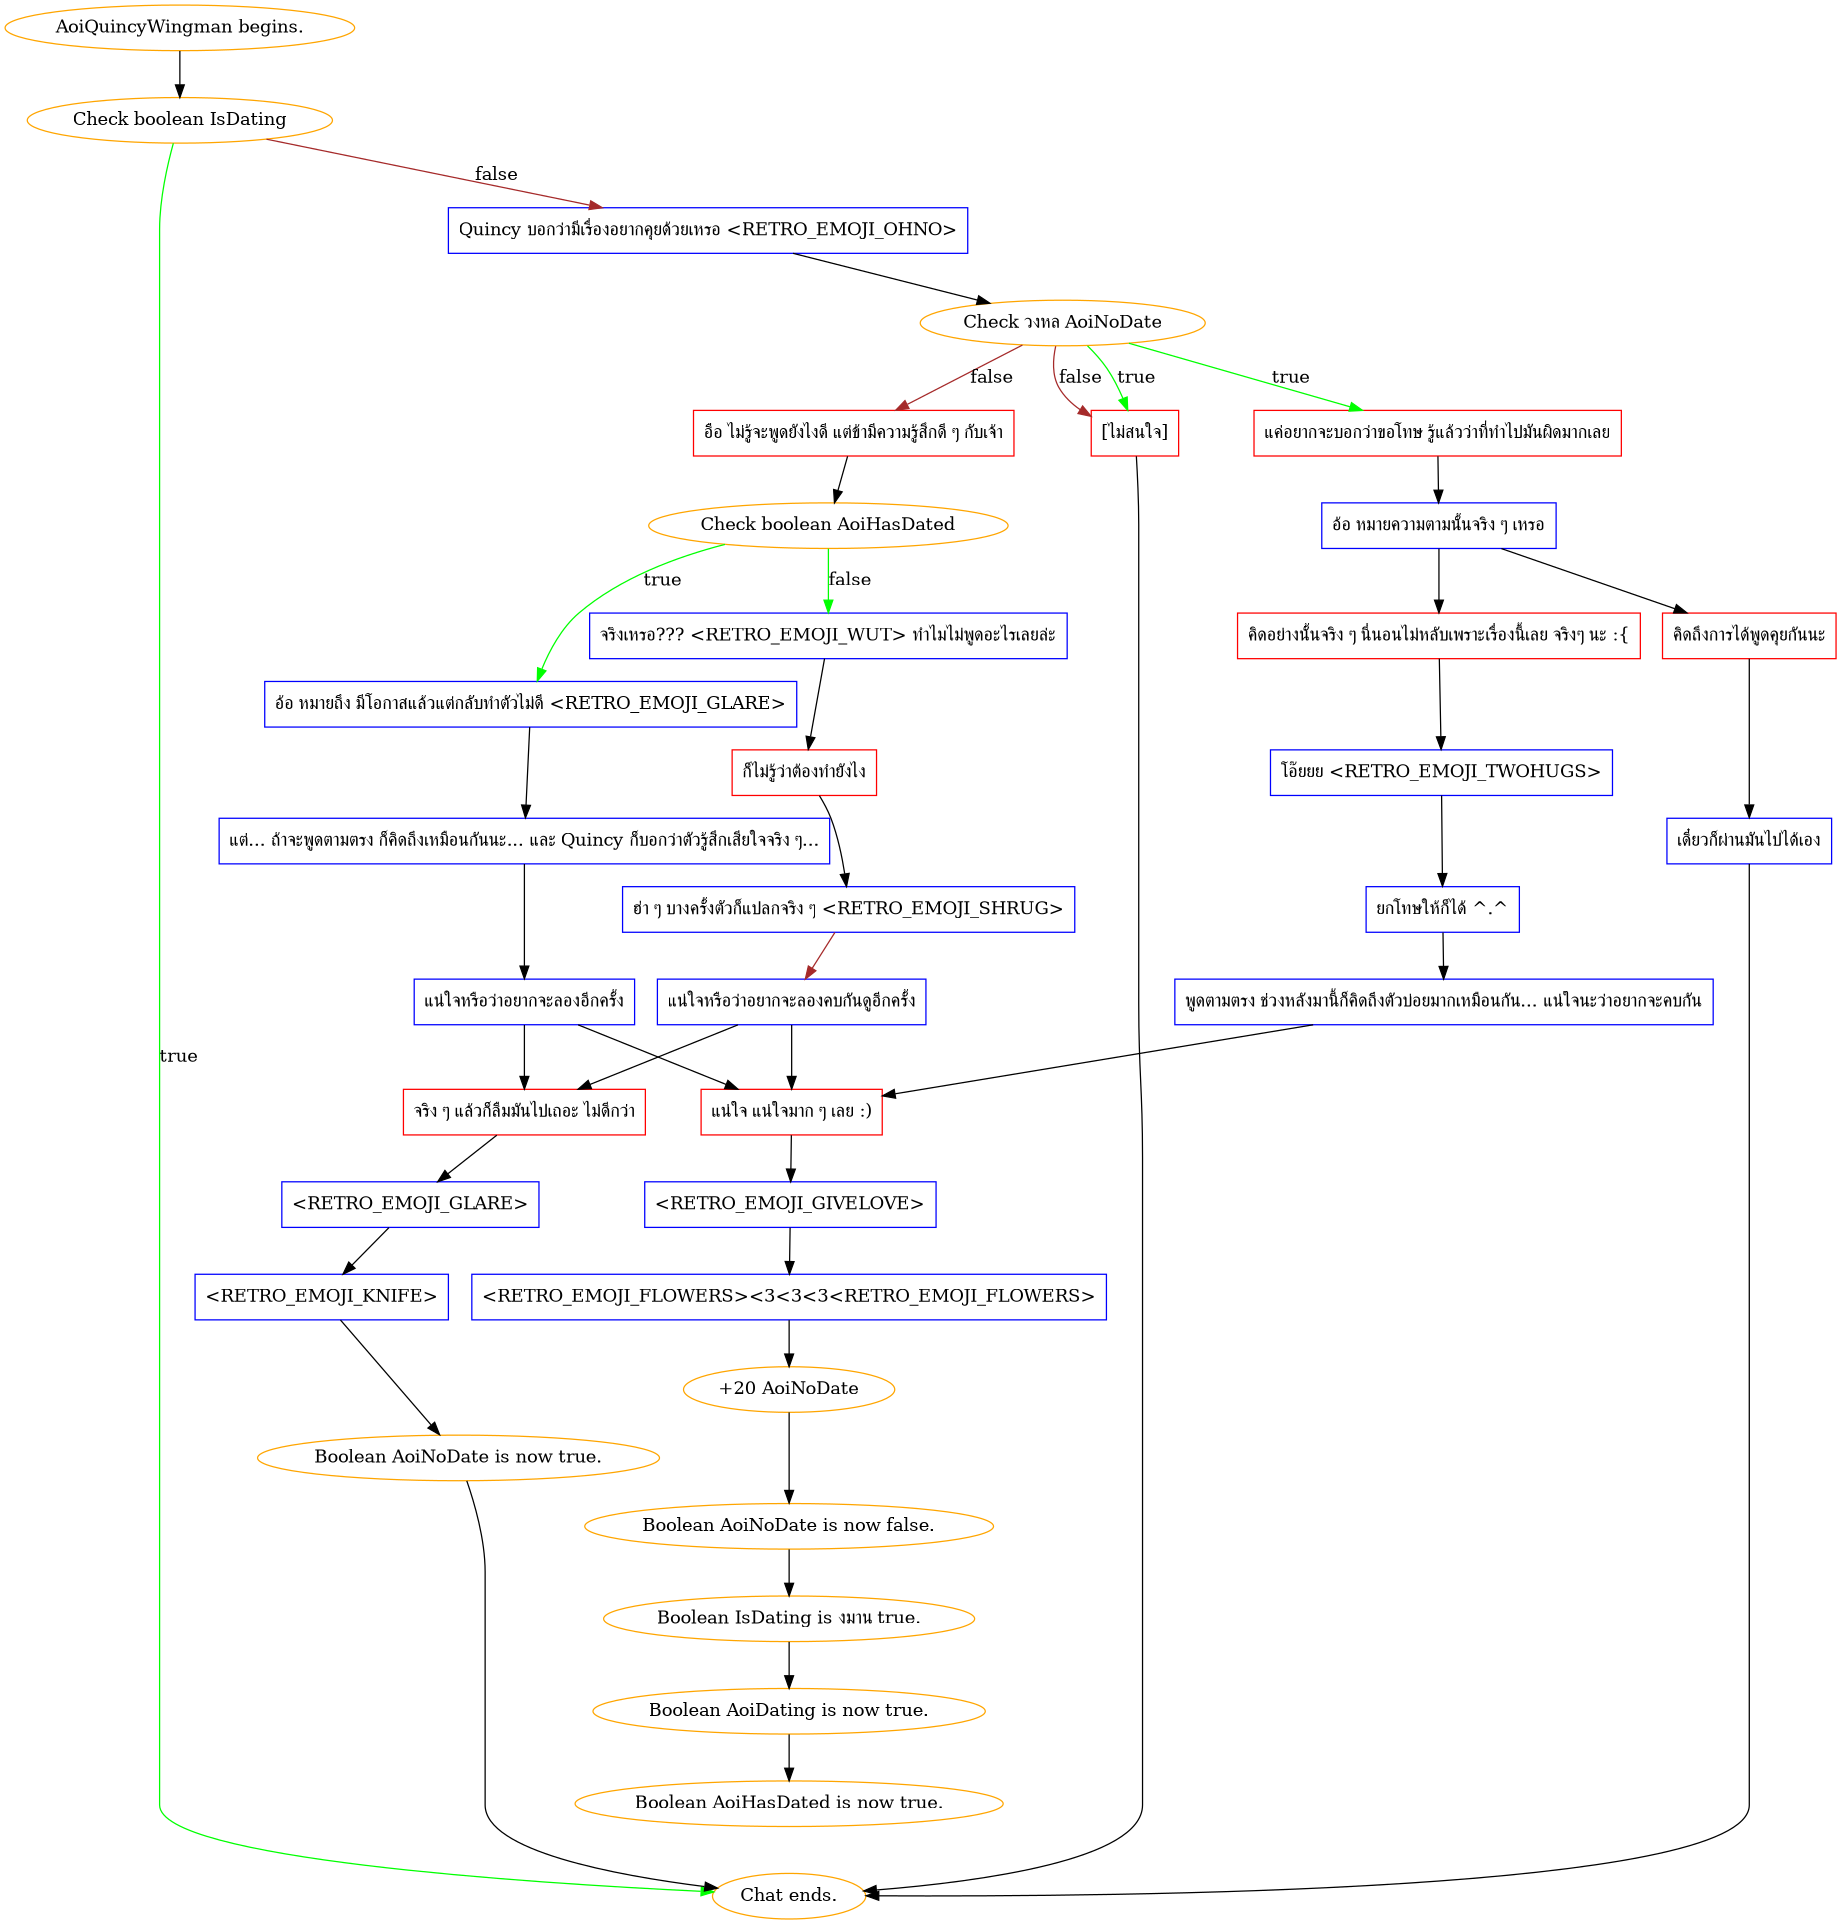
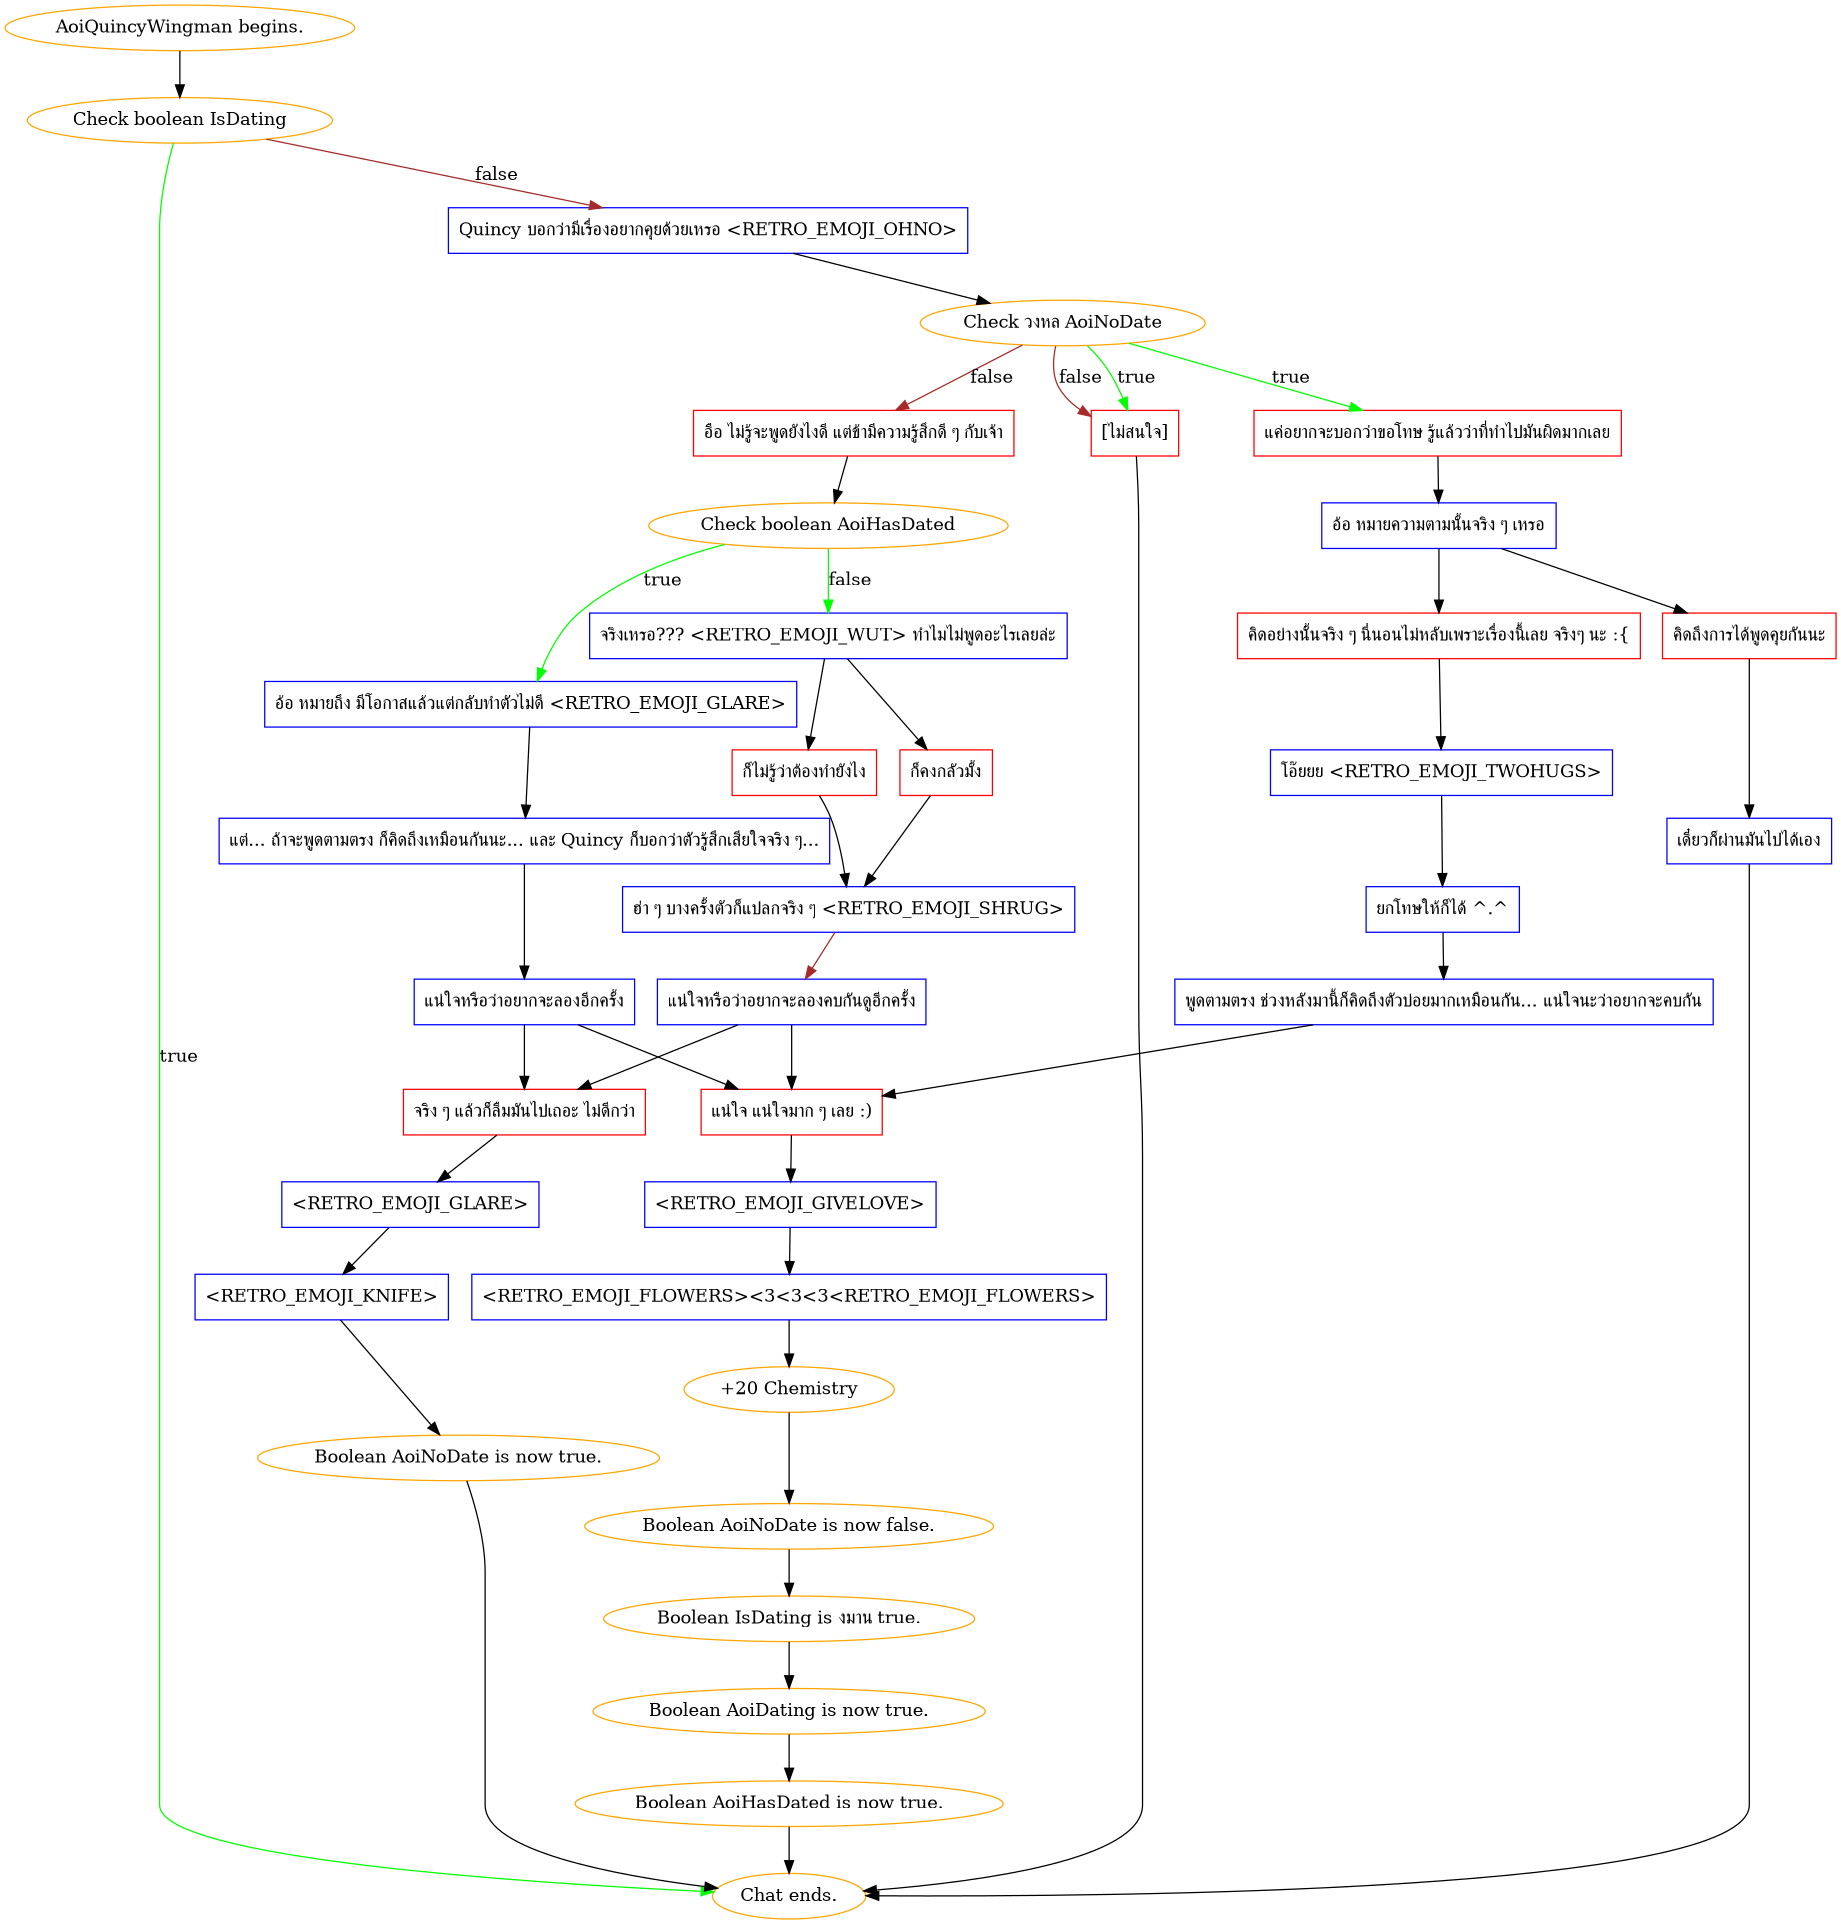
node "ก็คงกลัวมั้ง": added
node "+20 AoiNoDate": label "+20 AoiNoDate" -> "+20 Chemistry"
edge "Boolean AoiHasDated is now true." -> "Chat ends.": added
